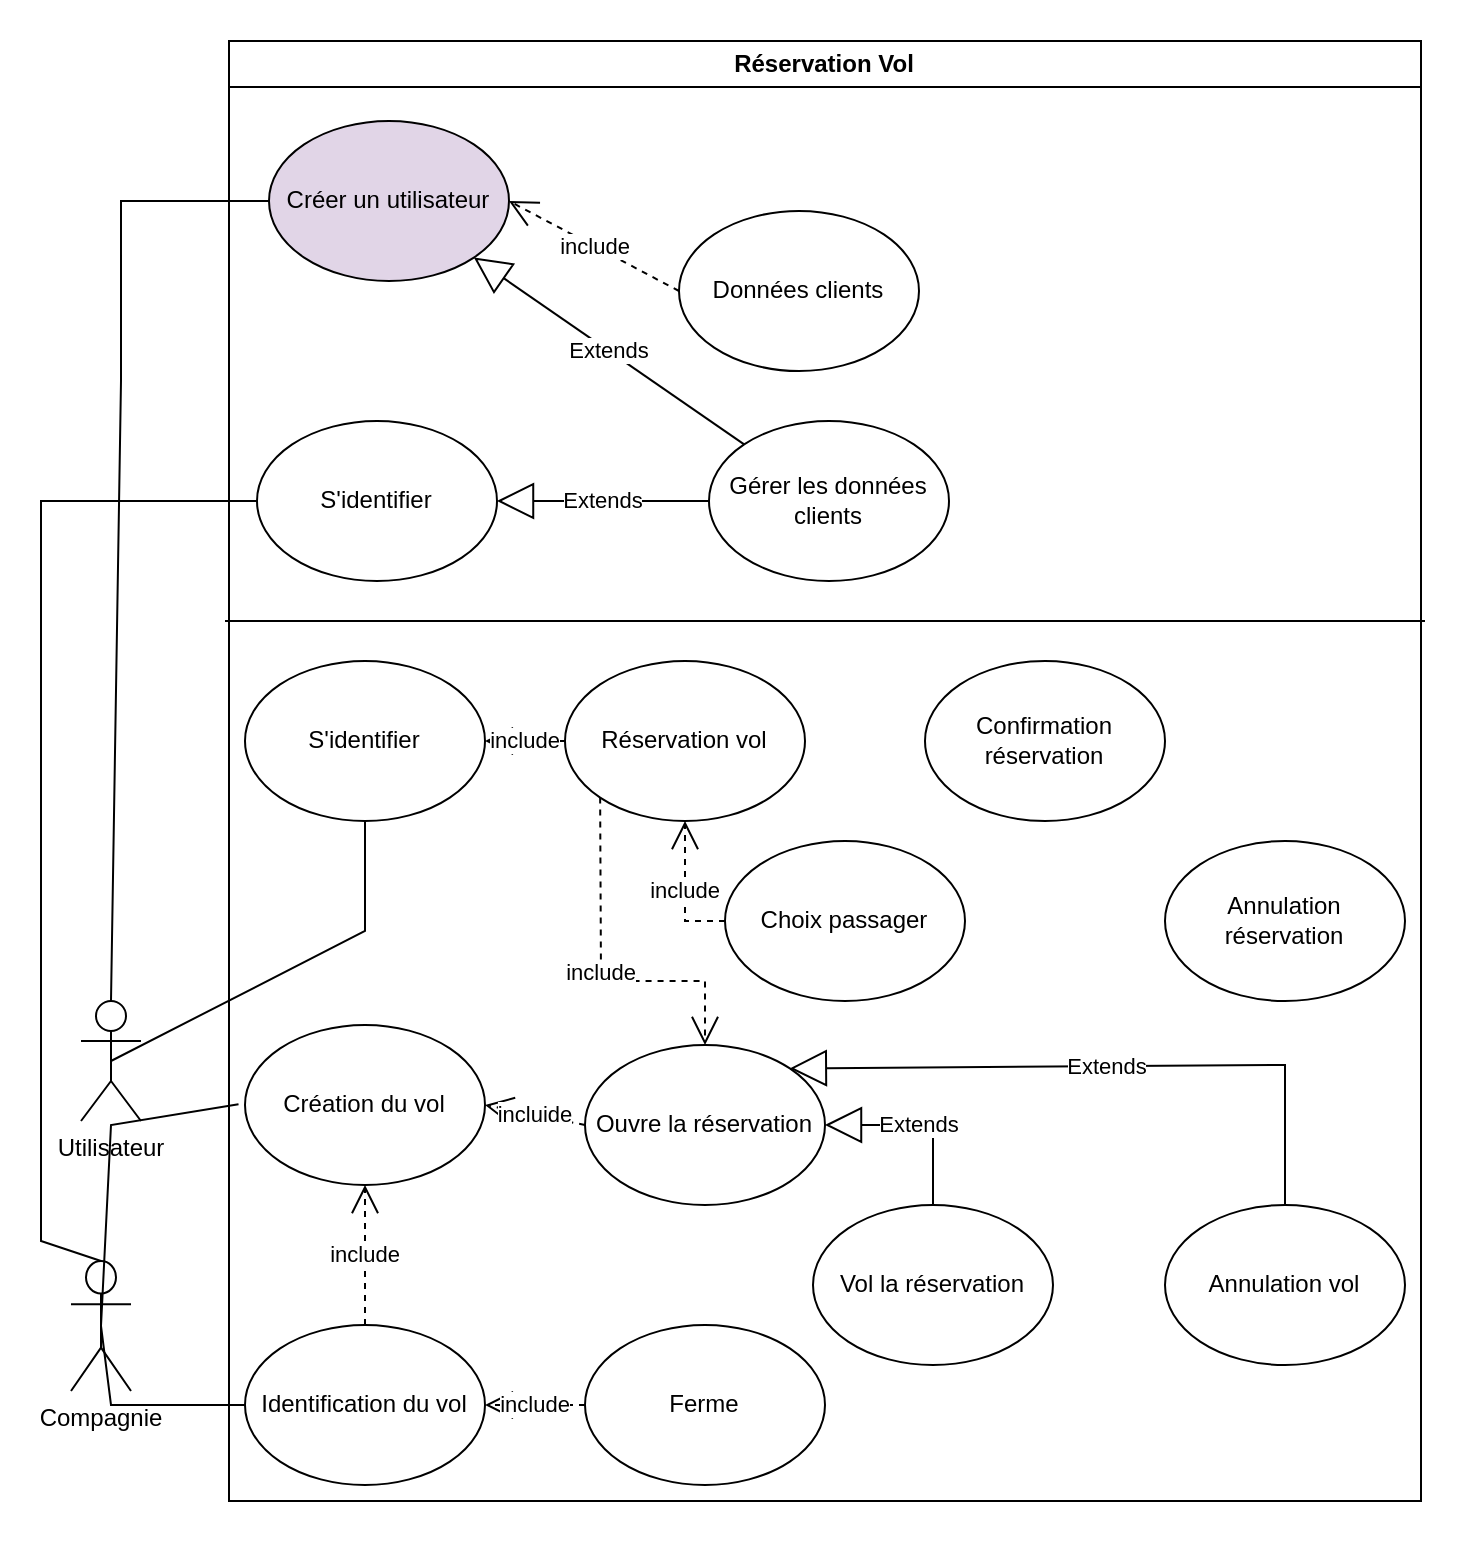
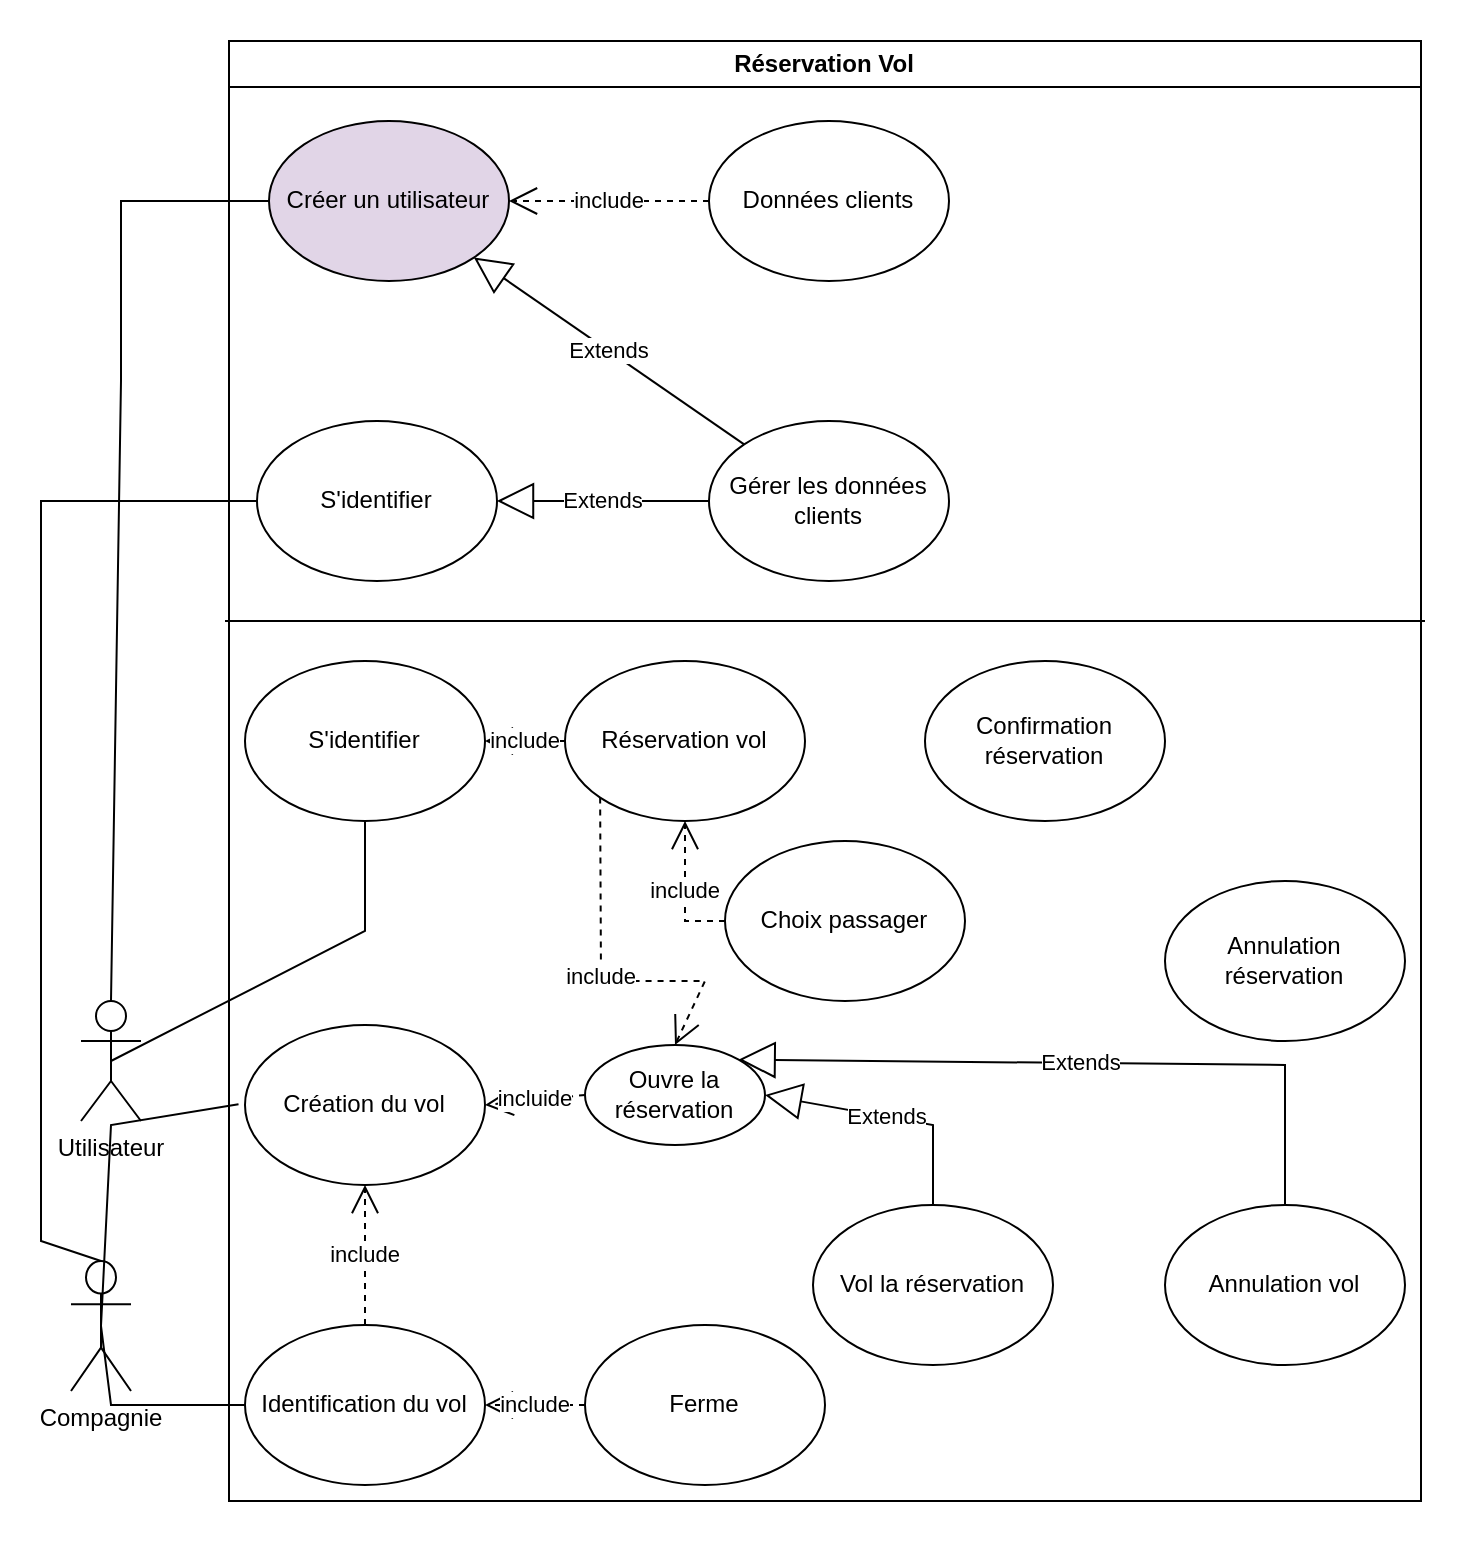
node "Données clients": moved (799, 291) -> (829, 201)
node "Annulation réservation": moved (1285, 921) -> (1285, 961)
node "Ouvre la réservation": size 240x160 -> 180x100
